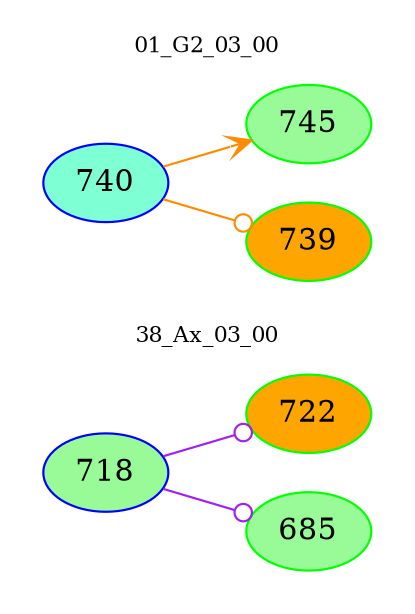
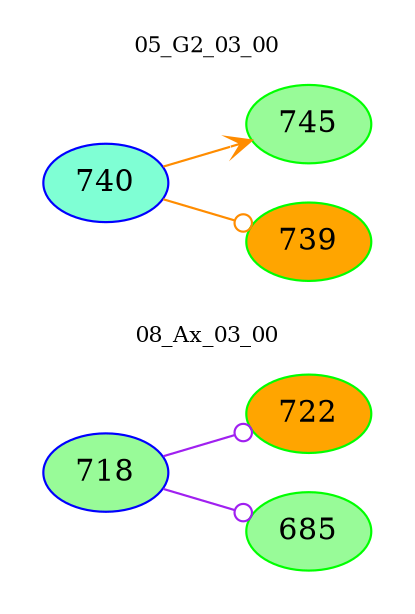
cluster "01_G2_03_00": label "01_G2_03_00" -> "05_G2_03_00"
cluster "38_Ax_03_00": label "38_Ax_03_00" -> "08_Ax_03_00"
